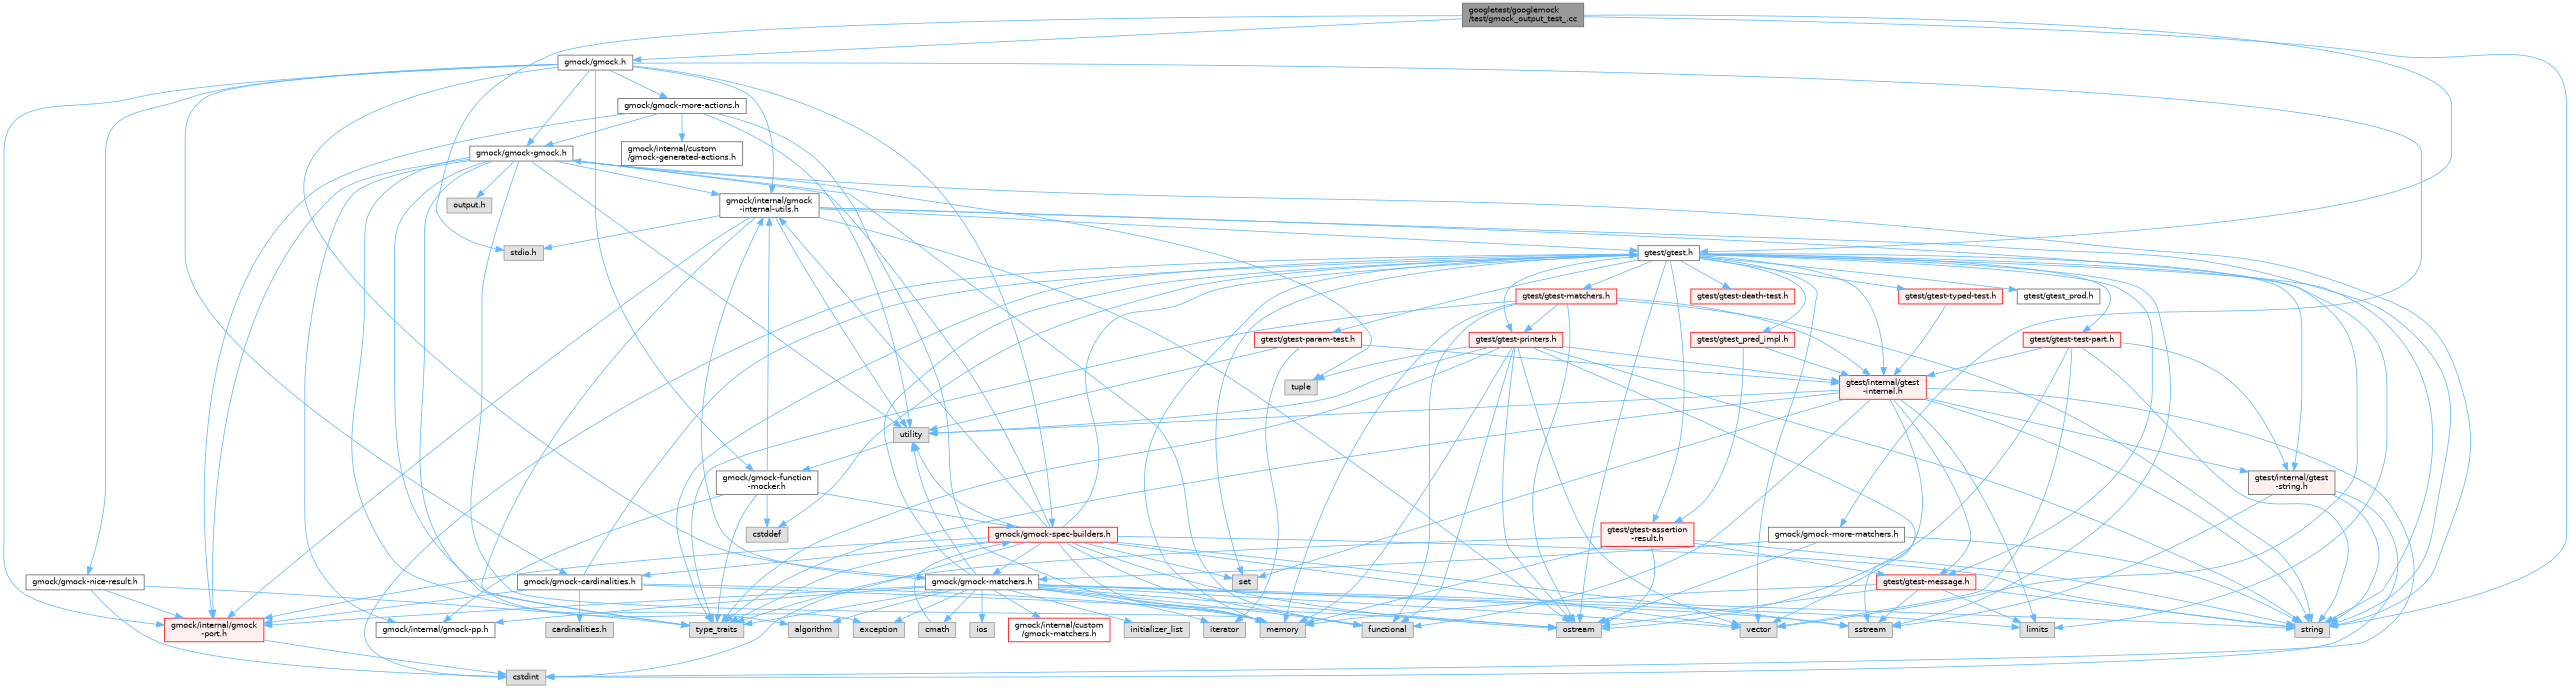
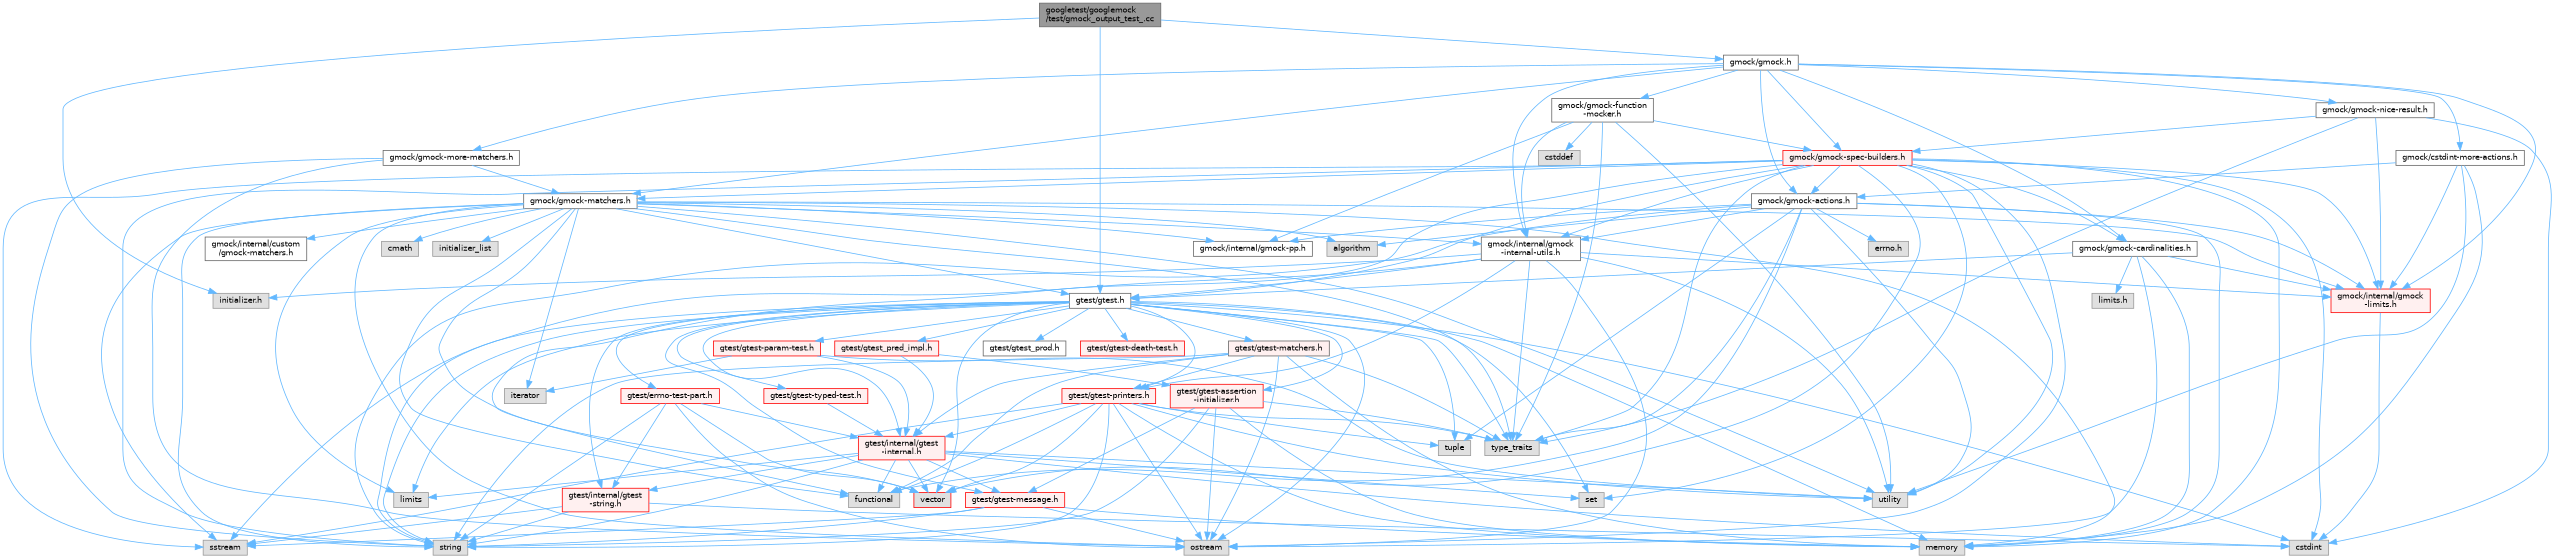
edge "googletest/googlemock /test/gmock_output_test_.cc" -> "string": removed
node "gmock/gmock-more-actions.h": label "gmock/gmock-more-actions.h" -> "gmock/cstdint-more-actions.h"
node "gmock/gmock-gmock.h": label "gmock/gmock-gmock.h" -> "gmock/gmock-actions.h"
node "gmock/internal/custom /gmock-generated-actions.h": removed
node "output.h": label "output.h" -> "errno.h"
edge "gmock/internal/gmock -internal-utils.h" -> "vector": now "gmock/internal/gmock -internal-utils.h" -> "gtest/gtest-printers.h"
node "stdio.h": label "stdio.h" -> "initializer.h"
edge "gtest/gtest.h" -> "cstddef": now "gtest/gtest.h" -> "tuple"
node "gtest/gtest-matchers.h": color red -> grey40
node "gtest/gtest-test-part.h": label "gtest/gtest-test-part.h" -> "gtest/errno-test-part.h"
edge "utility" -> "gmock/gmock-function -mocker.h": reversed
edge "gtest/internal/gtest -internal.h" -> "type_traits": removed
node "gtest/internal/gtest -string.h": color grey40 -> red
node "gtest/gtest-assertion -result.h": label "gtest/gtest-assertion -result.h" -> "gtest/gtest-assertion -initializer.h"
edge "cmath" -> "gmock/gmock-spec-builders.h": now "gmock/gmock-nice-result.h" -> "gmock/gmock-spec-builders.h"
edge "gtest/gtest-message.h" -> "limits": removed
node "gmock/internal/gmock -port.h": label "gmock/internal/gmock -port.h" -> "gmock/internal/gmock -limits.h"
node "cardinalities.h": label "cardinalities.h" -> "limits.h"
node "exception": removed
node "ios": removed
node "gmock/internal/custom /gmock-matchers.h": color red -> grey40
node "vector": color grey60 -> red
